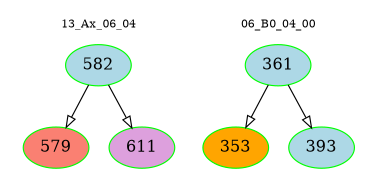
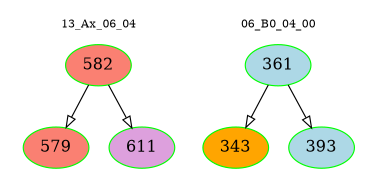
node "582": fillcolor lightblue -> salmon
node "353": label "353" -> "343"
